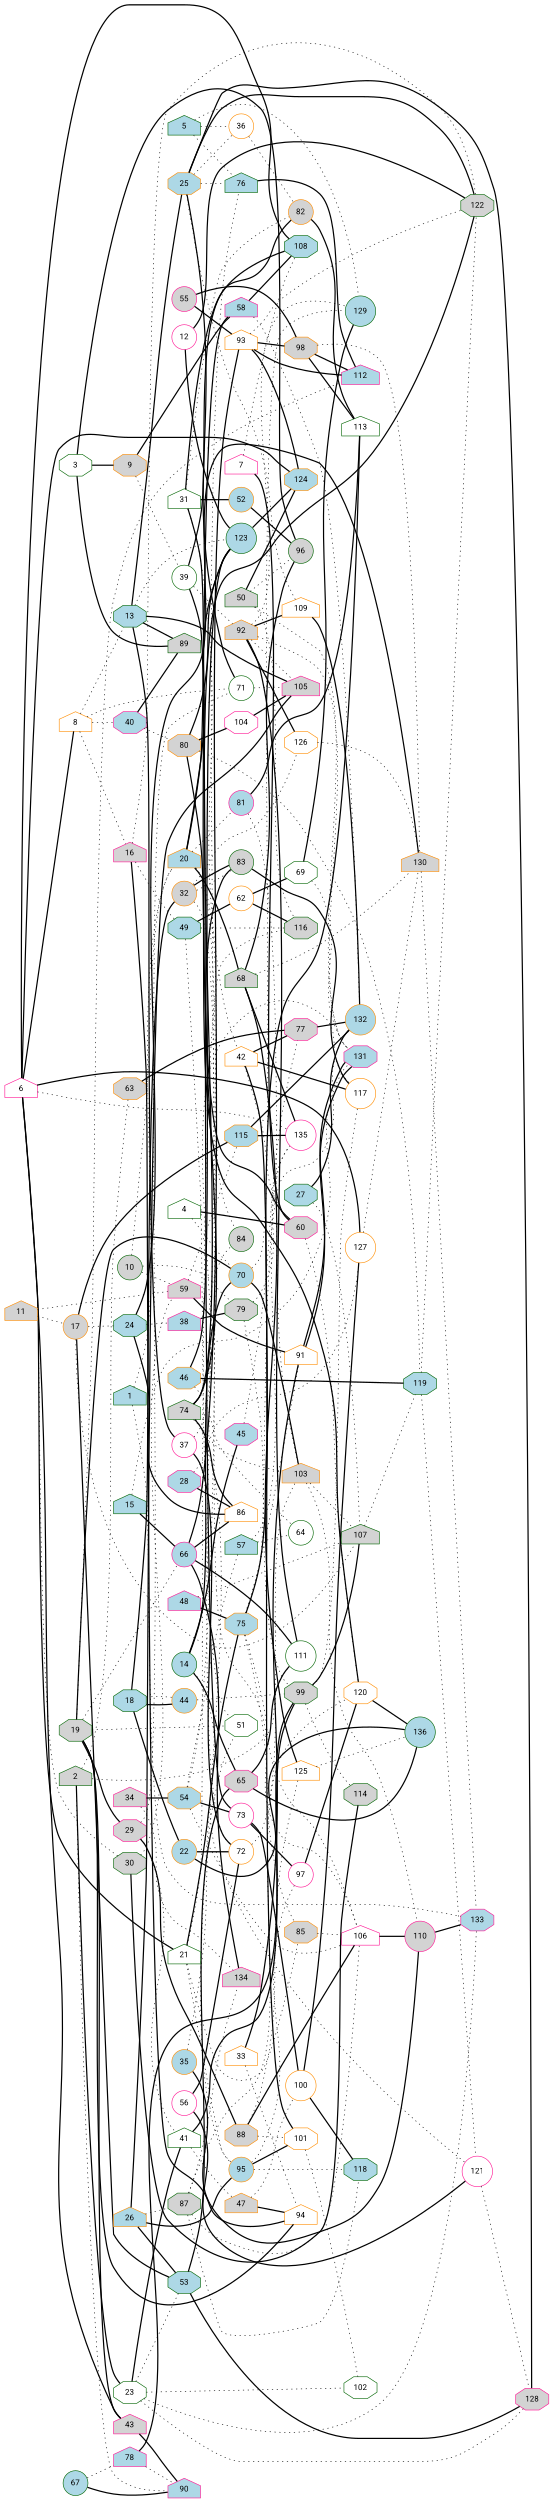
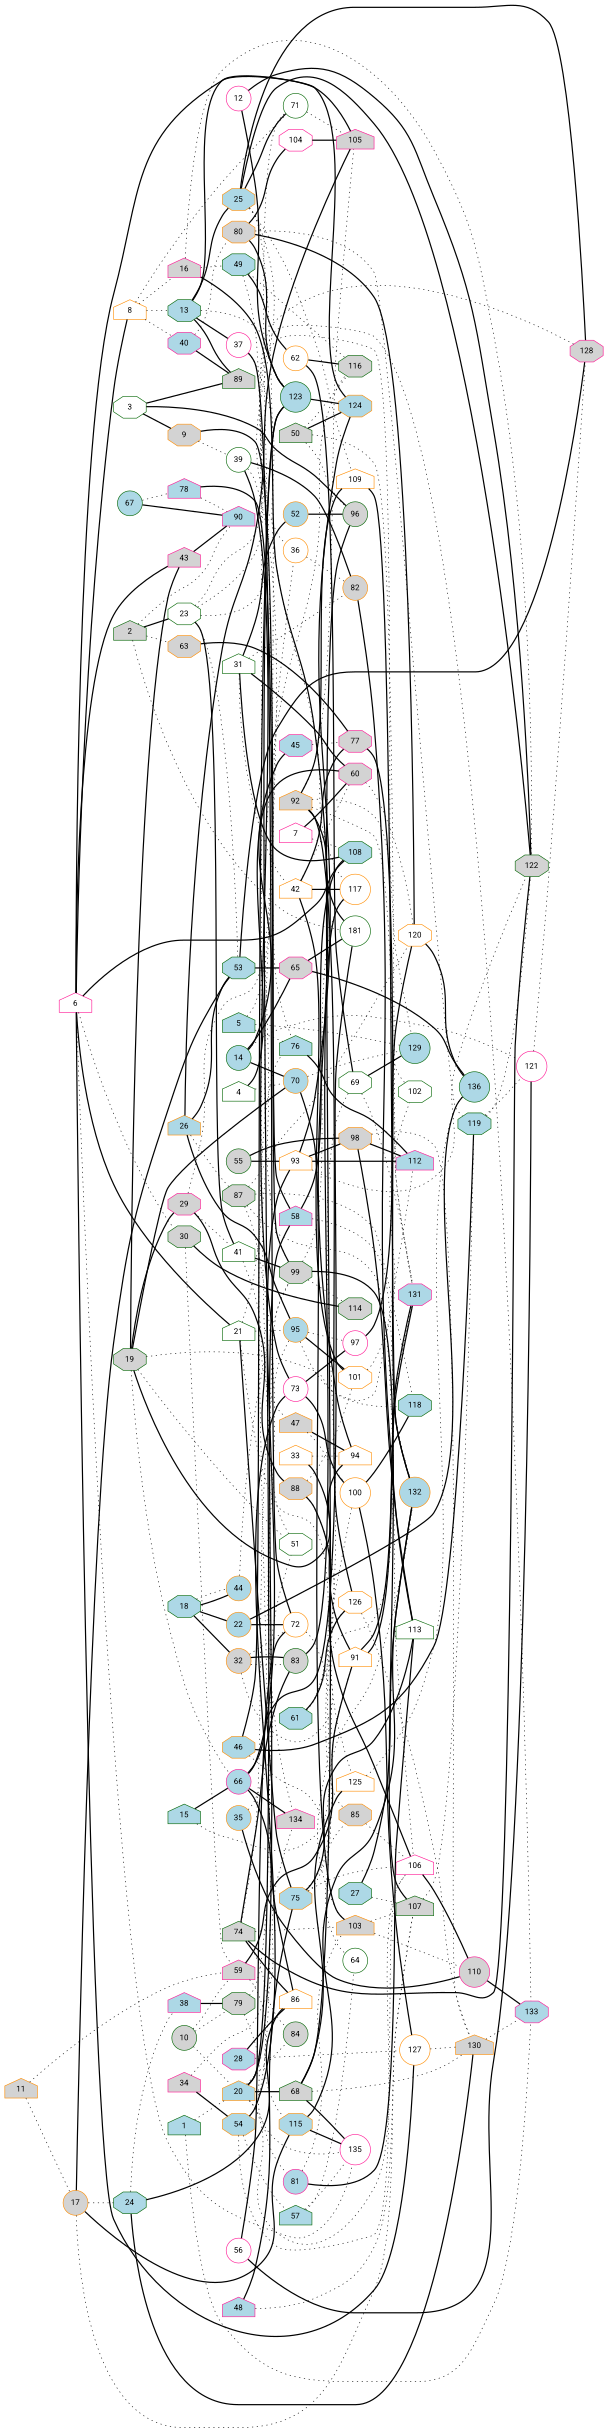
node "55": color deeppink -> darkgreen
edge "39" -- "92": now "39" -- "99"
node "111": label "111" -> "181"
node "61": added
